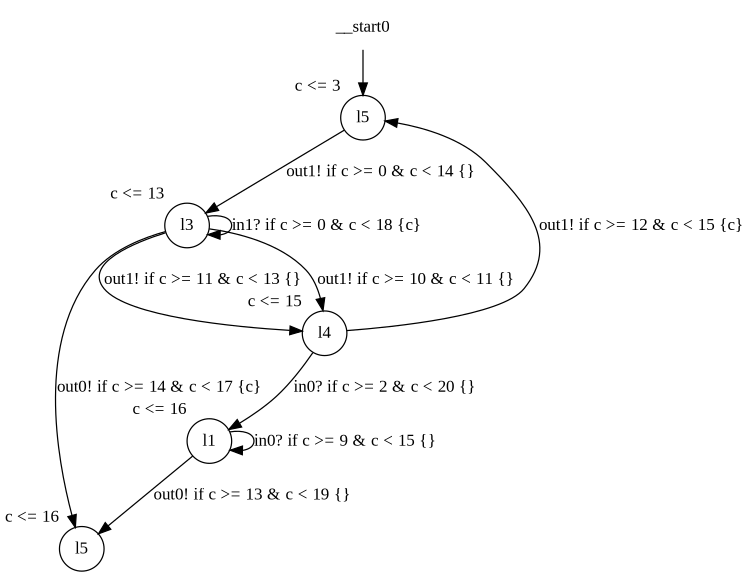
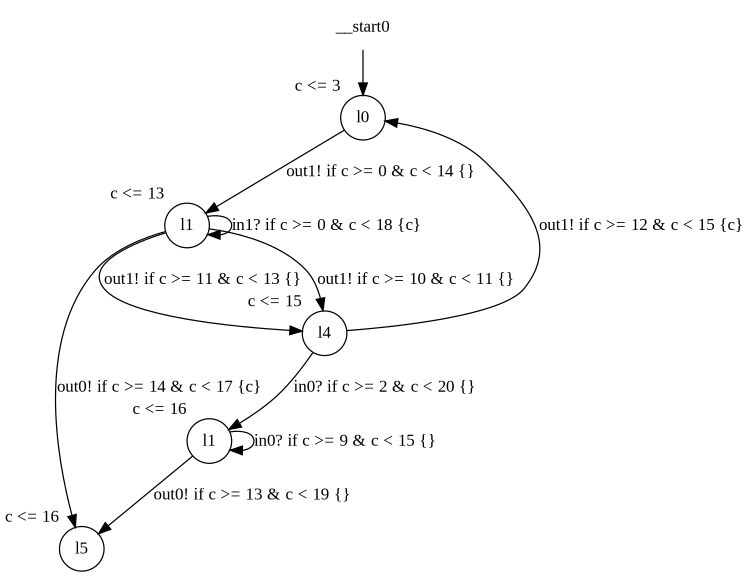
node "l5 c <= 3": label "l5 c <= 3" -> "l0 c <= 3"
node "l3 c <= 13": label "l3 c <= 13" -> "l1 c <= 13"
